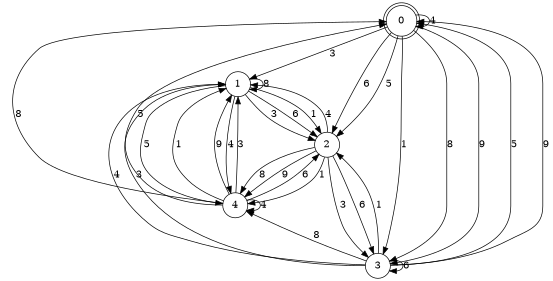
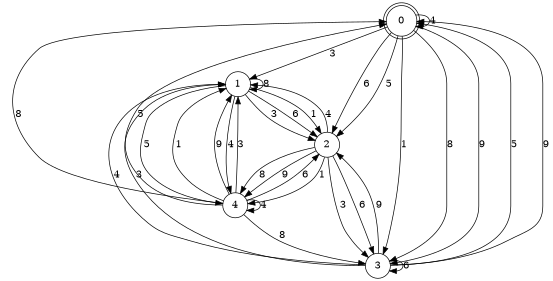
edge "3" -> "2": label "1" -> "9"
edge "3" -> "4": reversed
